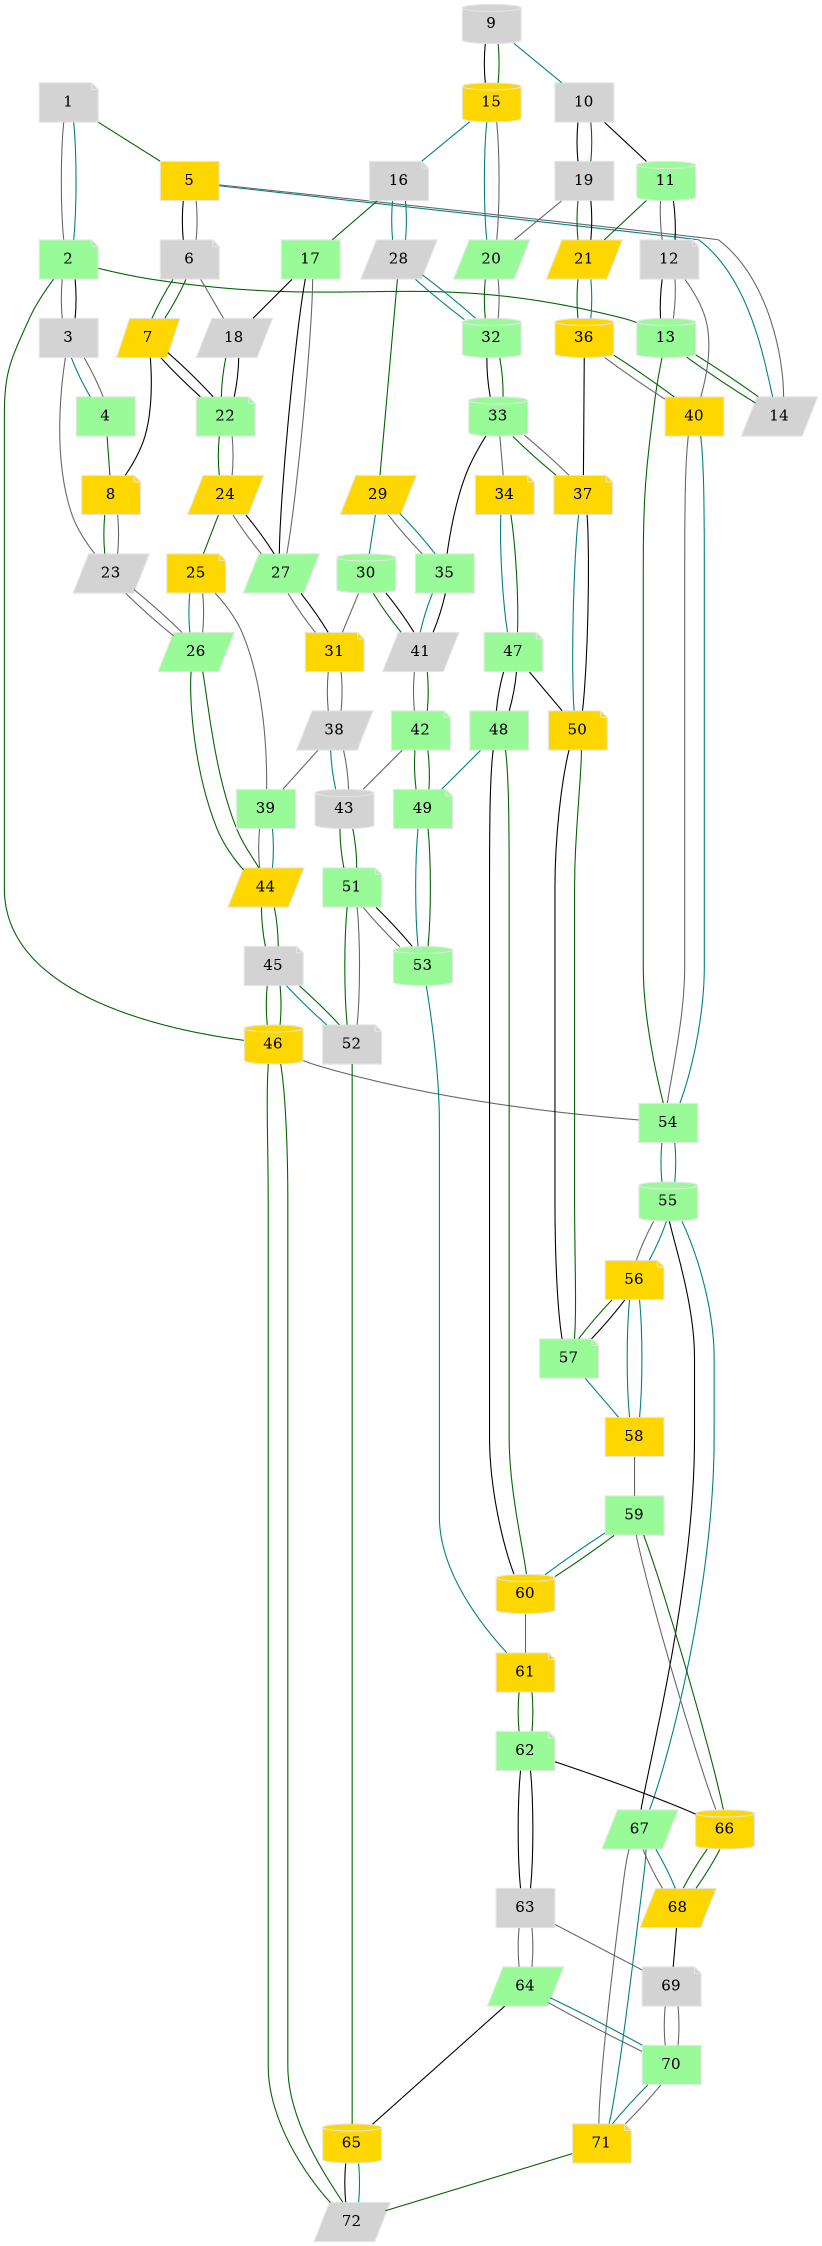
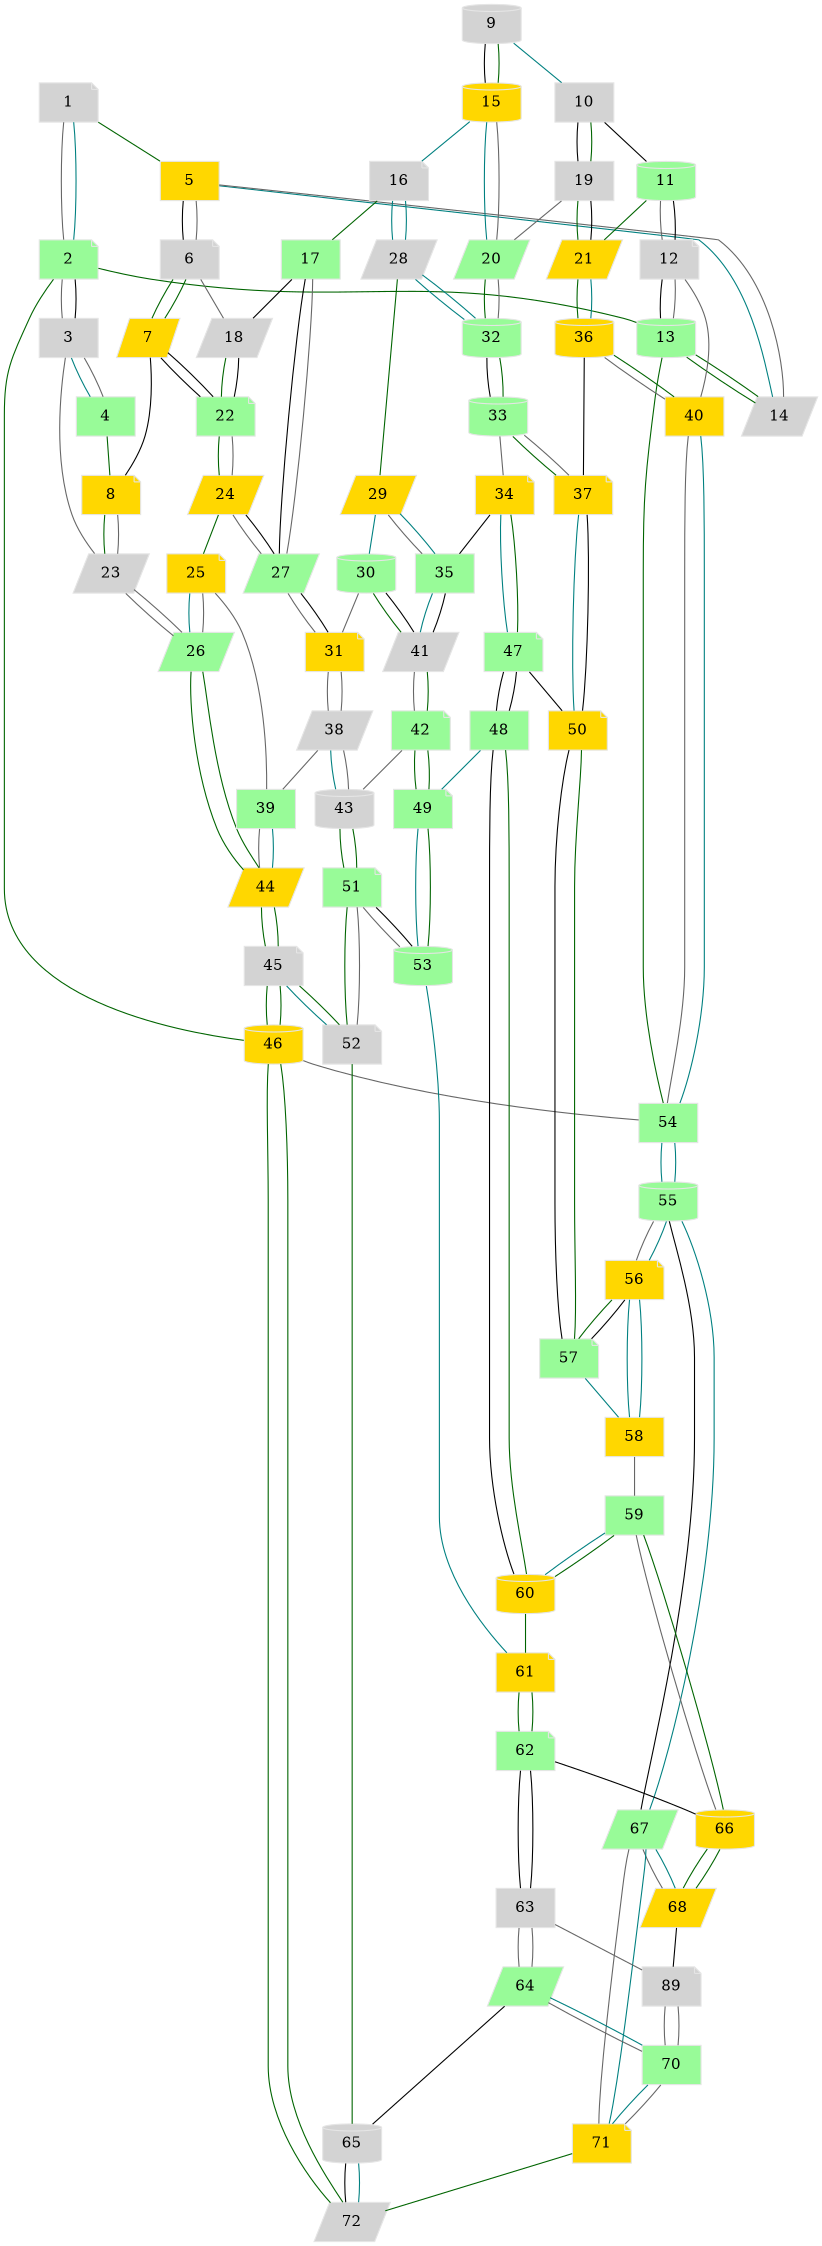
edge "33" -- "35": now "34" -- "35"
edge "60" -- "61": color gray40 -> darkgreen
node "69": label "69" -> "89"
node "65": fillcolor gold -> lightgrey
